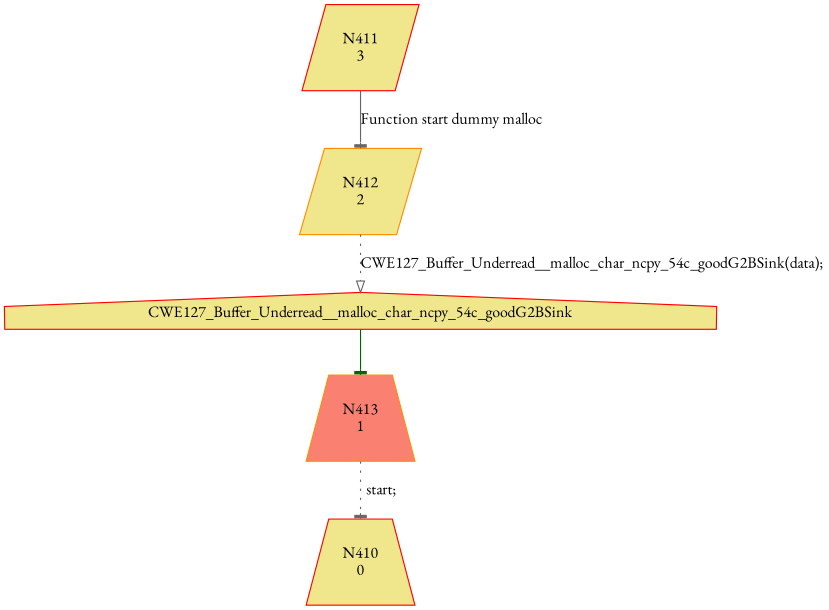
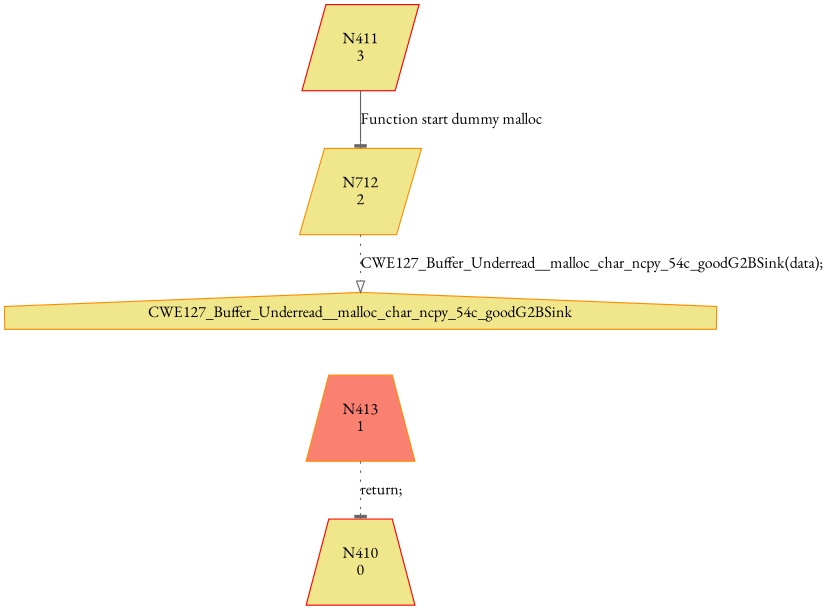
node "N412 2": label "N412 2" -> "N712 2"
node "CWE127_Buffer_Underread__malloc_char_ncpy_54c_goodG2BSink": color red -> darkorange
edge "CWE127_Buffer_Underread__malloc_char_ncpy_54c_goodG2BSink" -> "N413 1": removed
edge "N413 1" -> "N410 0": label "start;" -> "return;"
